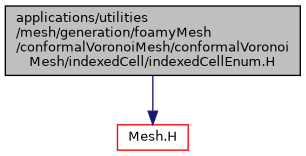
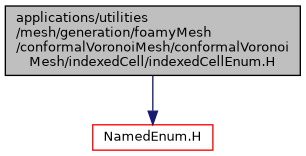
node "Mesh.H": label "Mesh.H" -> "NamedEnum.H"
